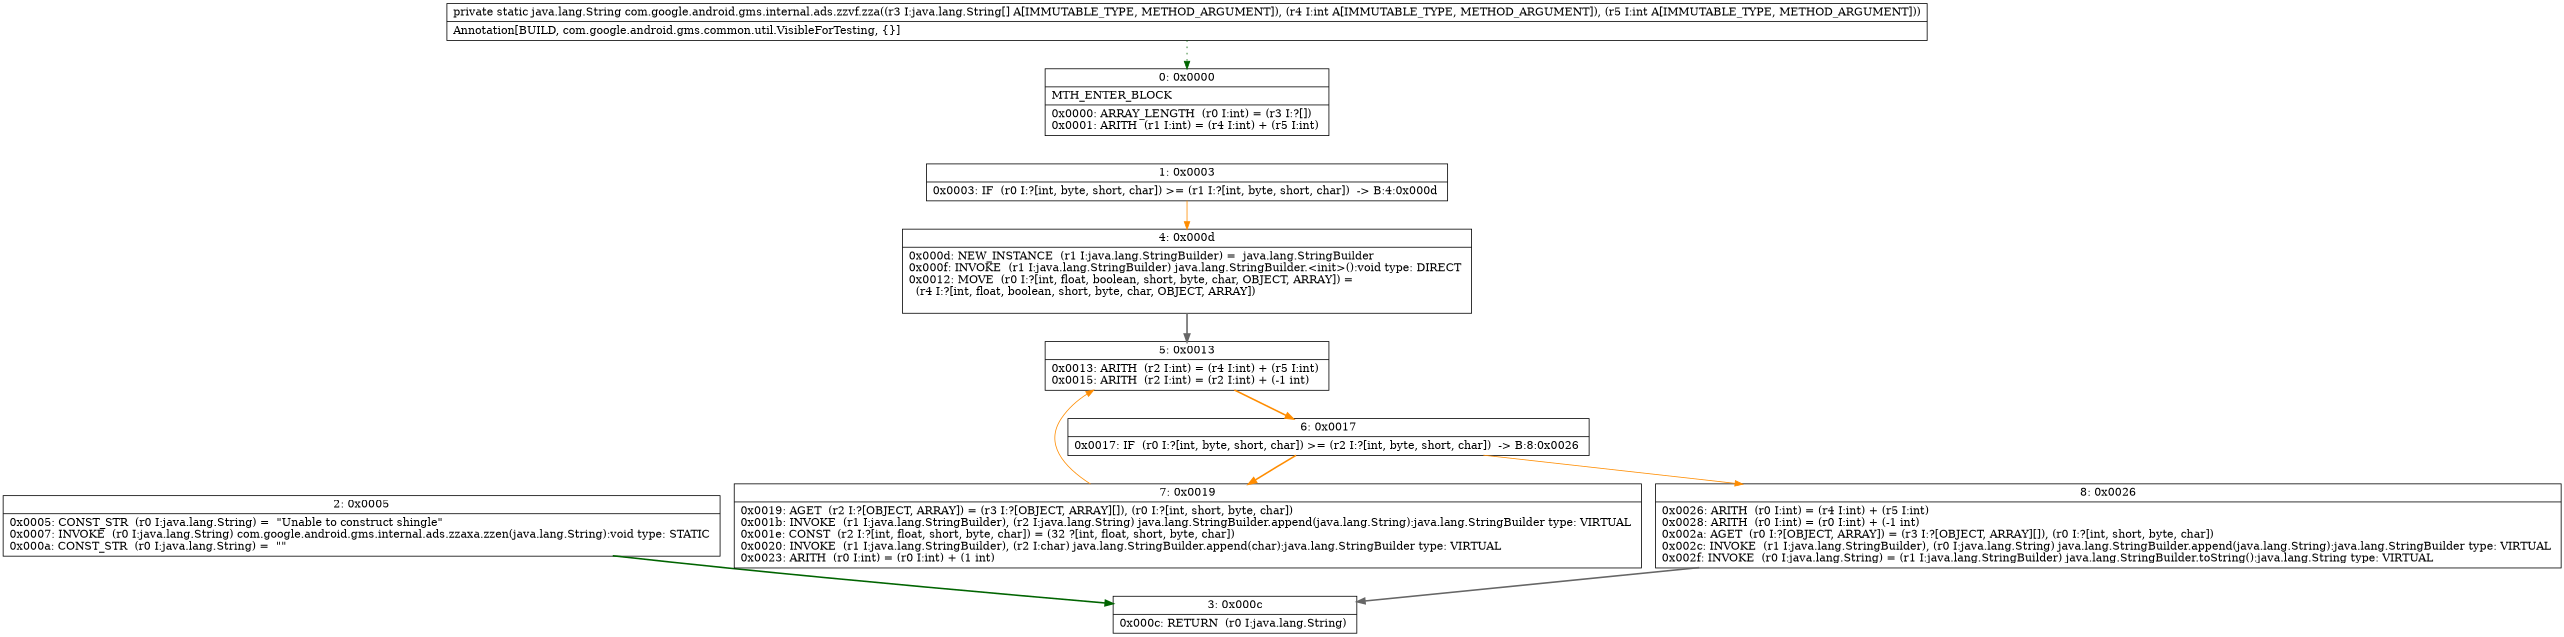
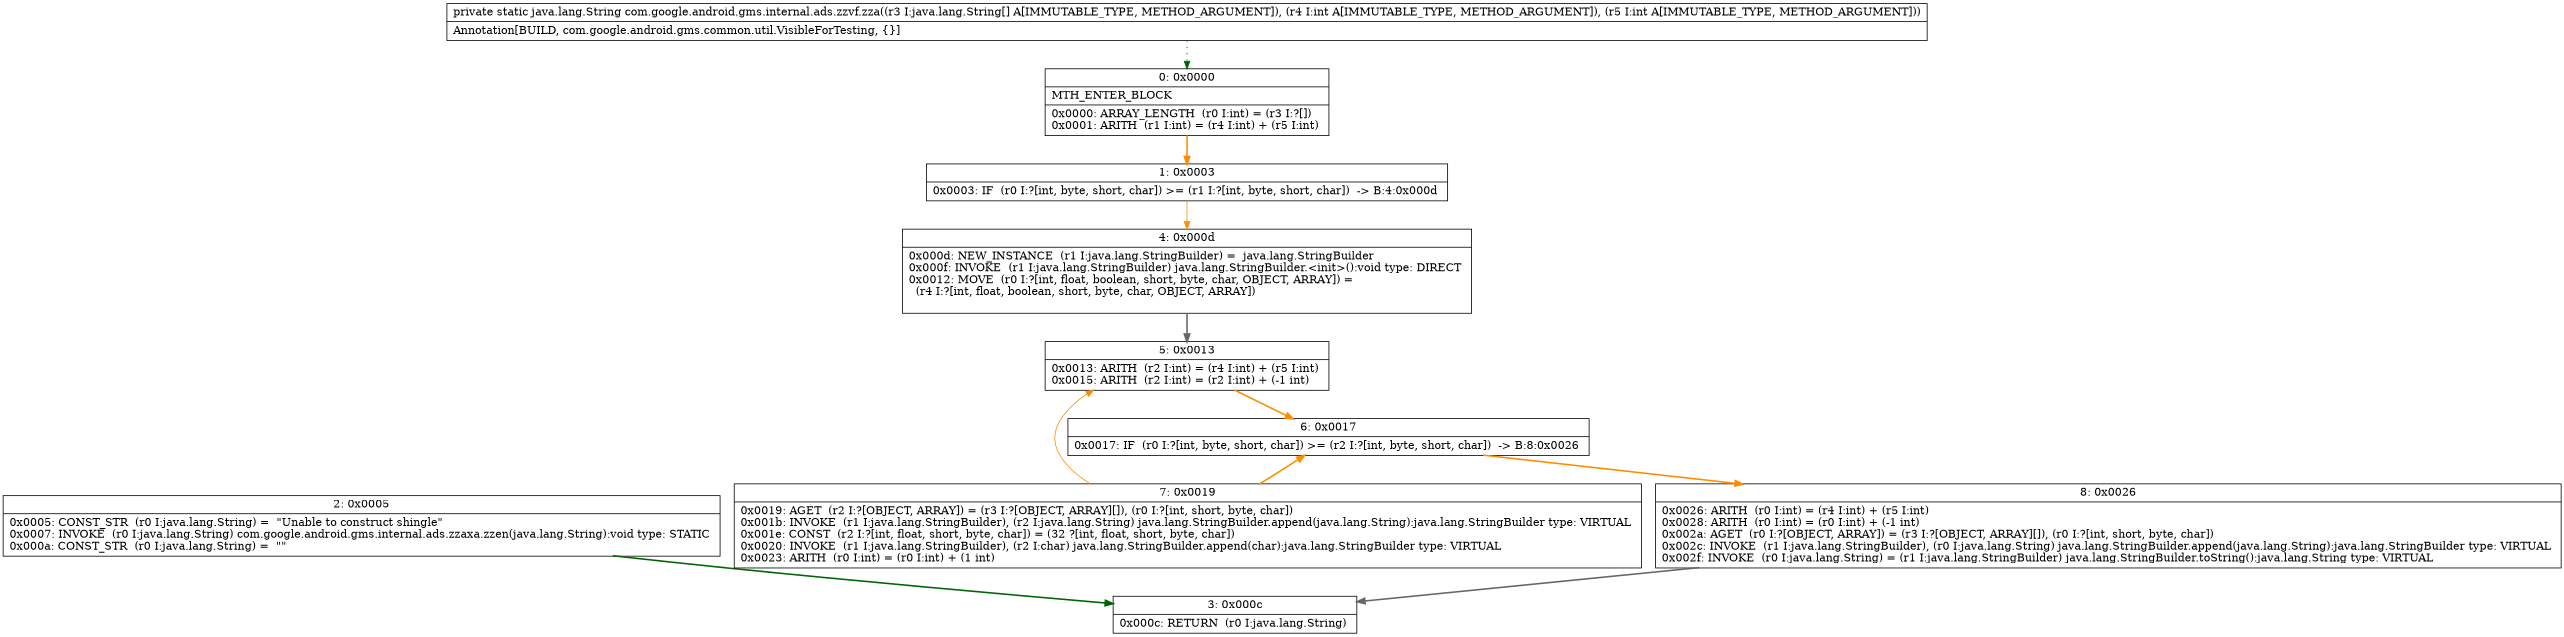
edge "0: 0x0000" -> "1: 0x0003": added
edge "6: 0x0017" -> "7: 0x0019": reversed
edge "6: 0x0017" -> "8: 0x0026": style solid -> bold
